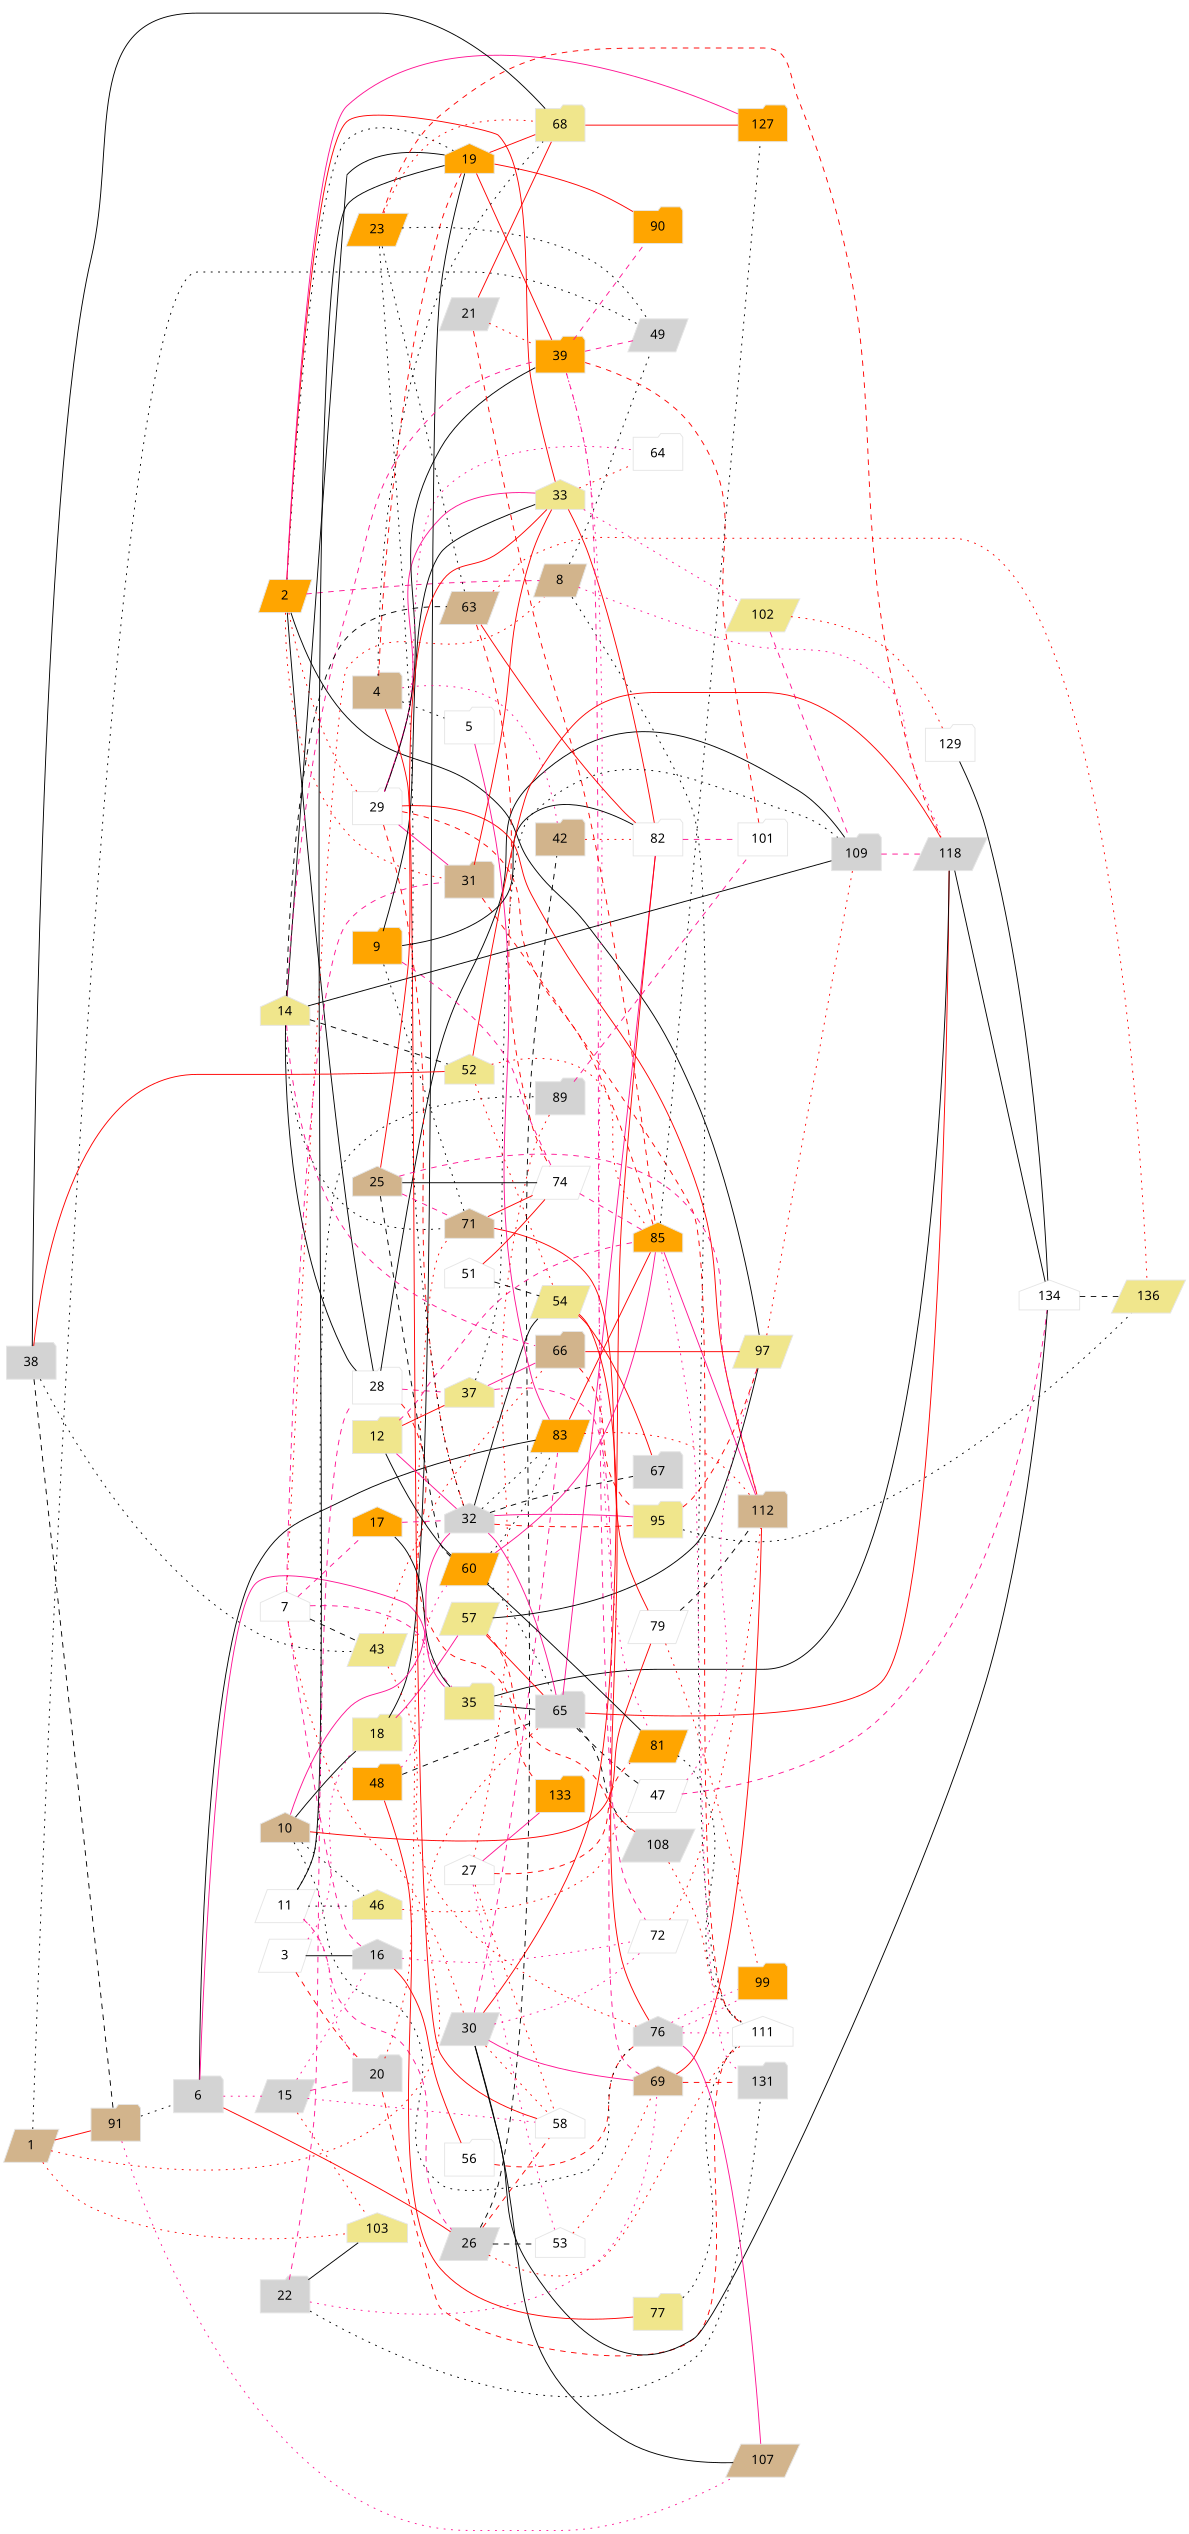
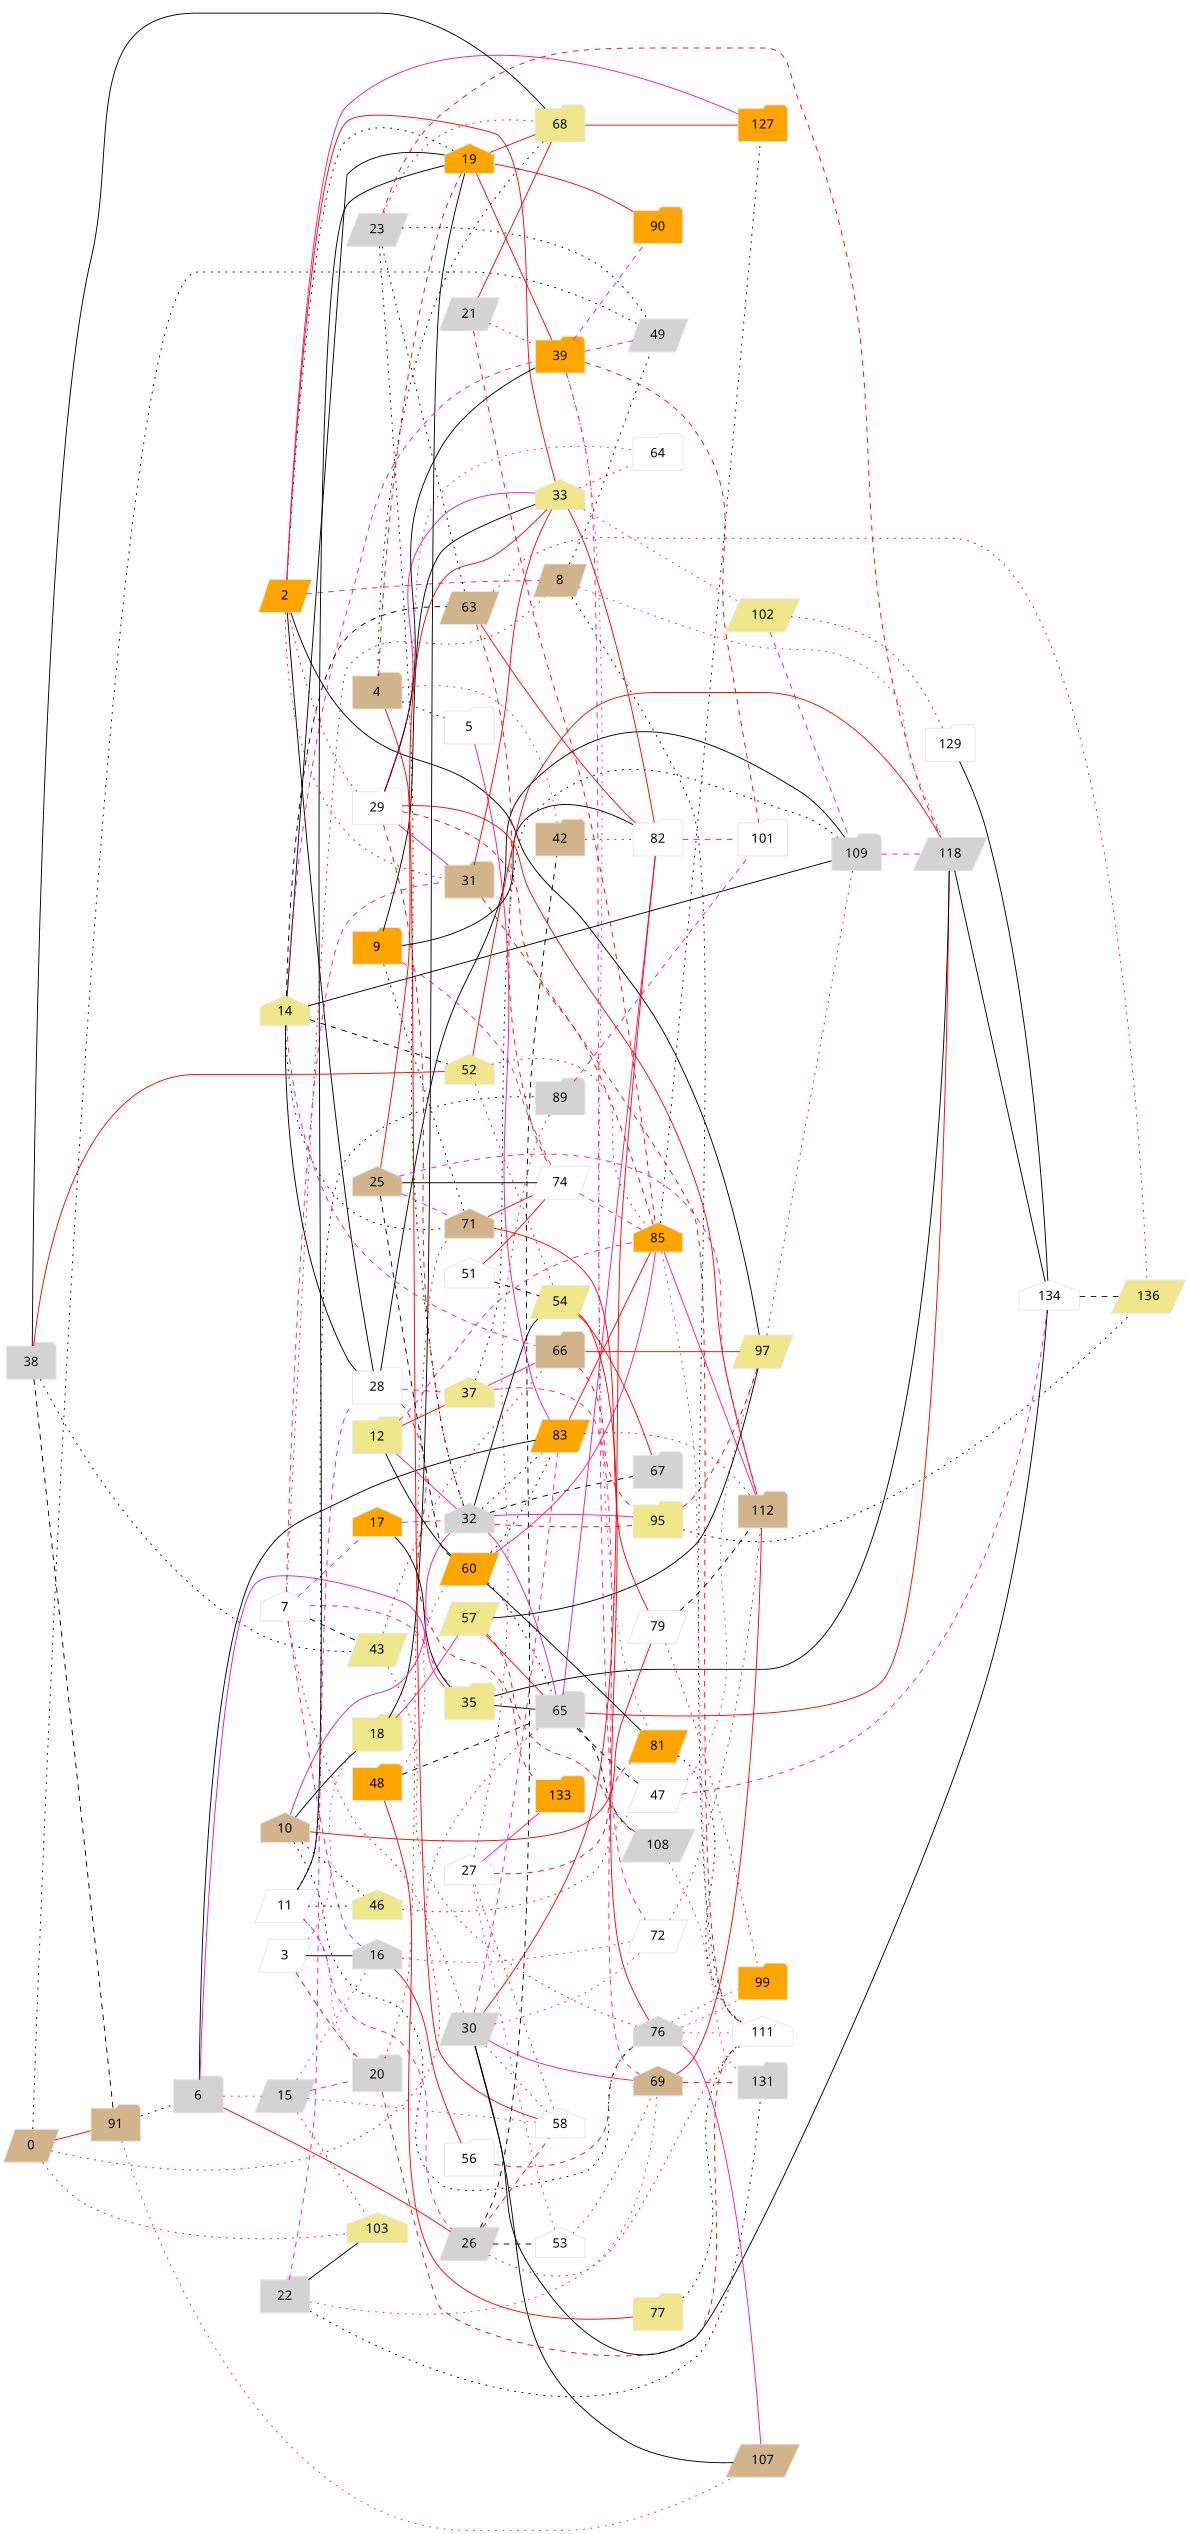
node "23": fillcolor orange -> lightgrey
edge "108" -- "111": color red -> deeppink
node "1": label "1" -> "0"
